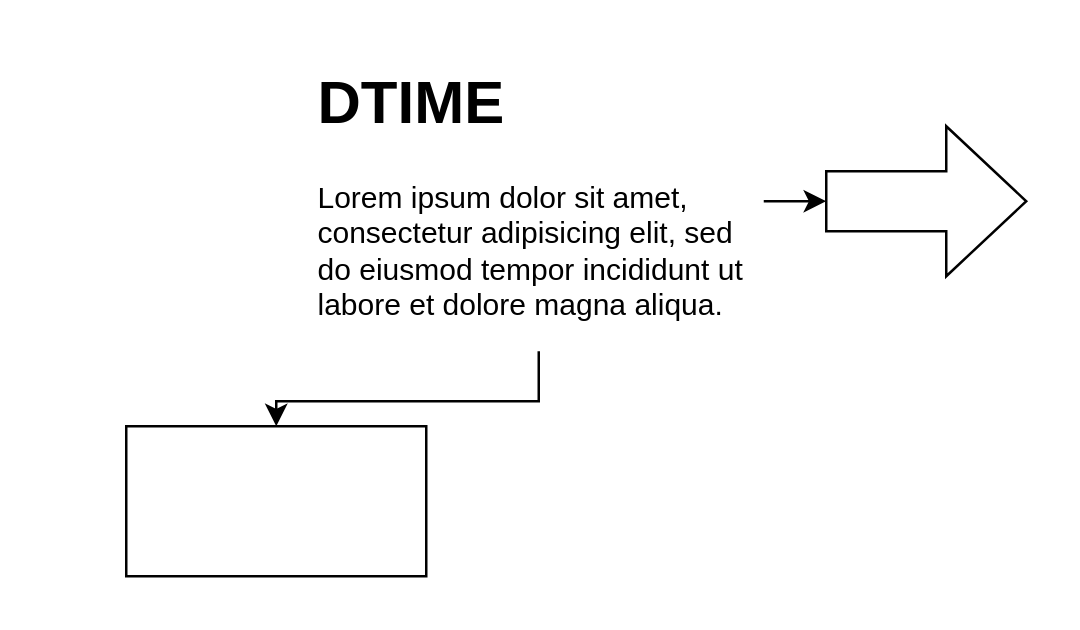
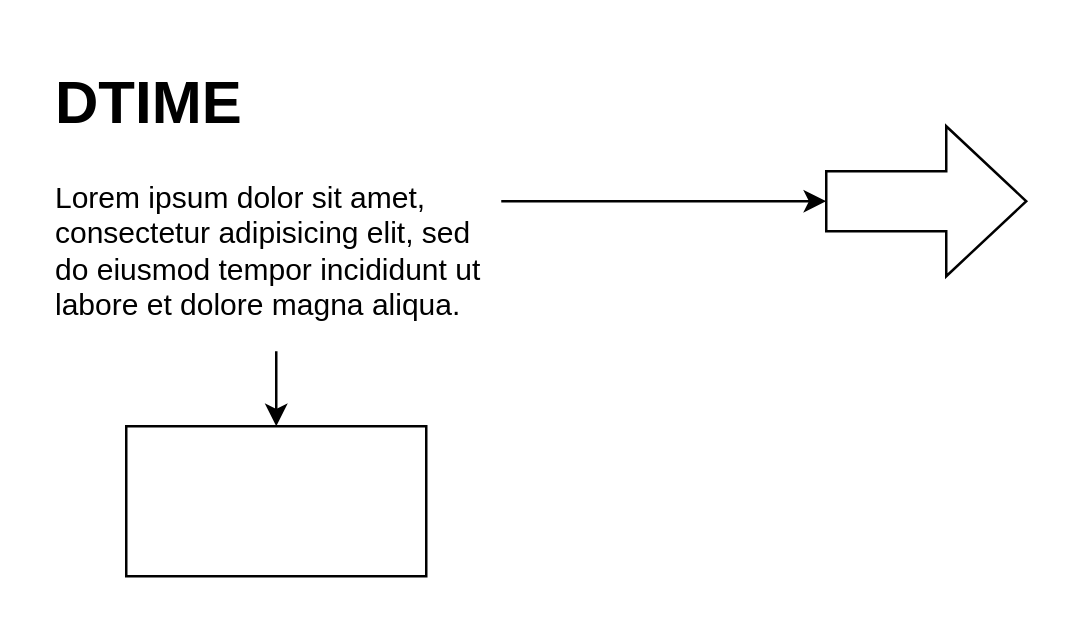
node "DTIMELorem ipsum dolor sit amet, consectetur adipisicing elit, sed do eiusmod tempor incididunt ut labore et dolore magna aliqua.": moved (539, 201) -> (276, 201)
